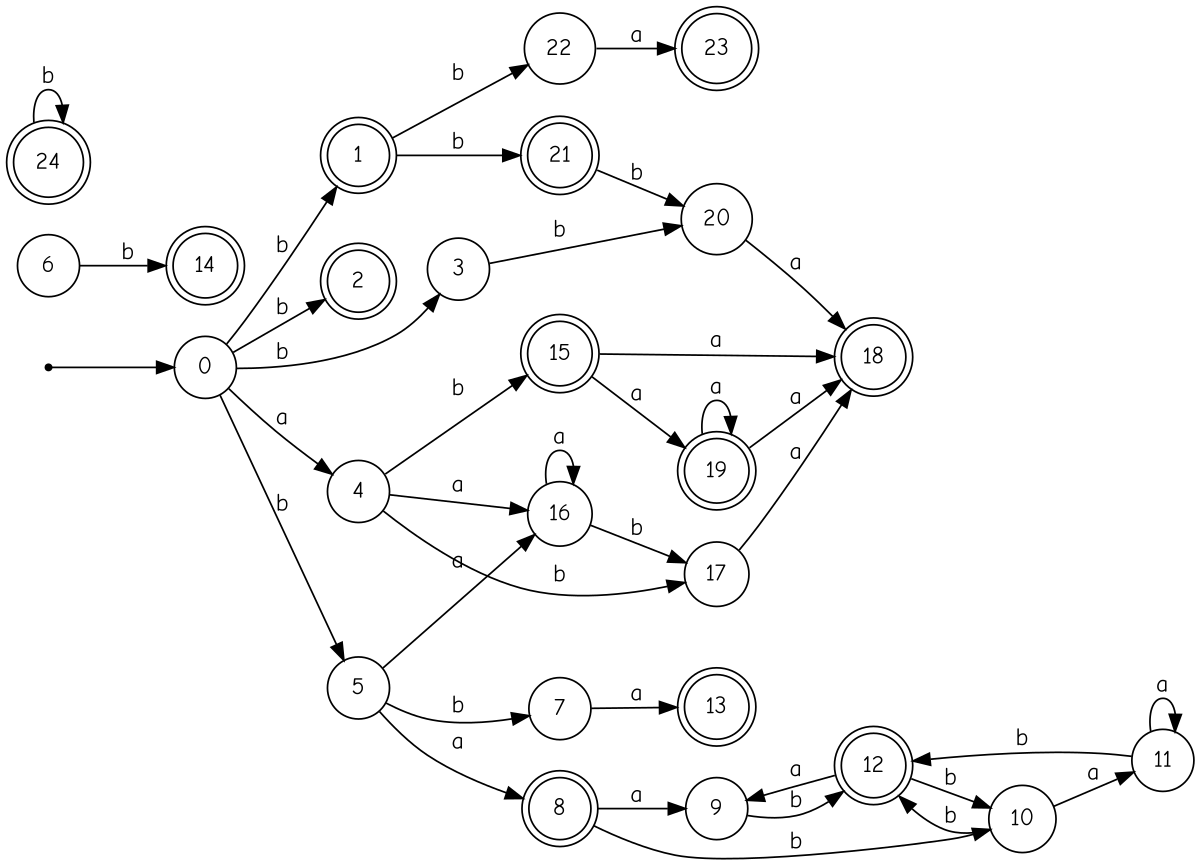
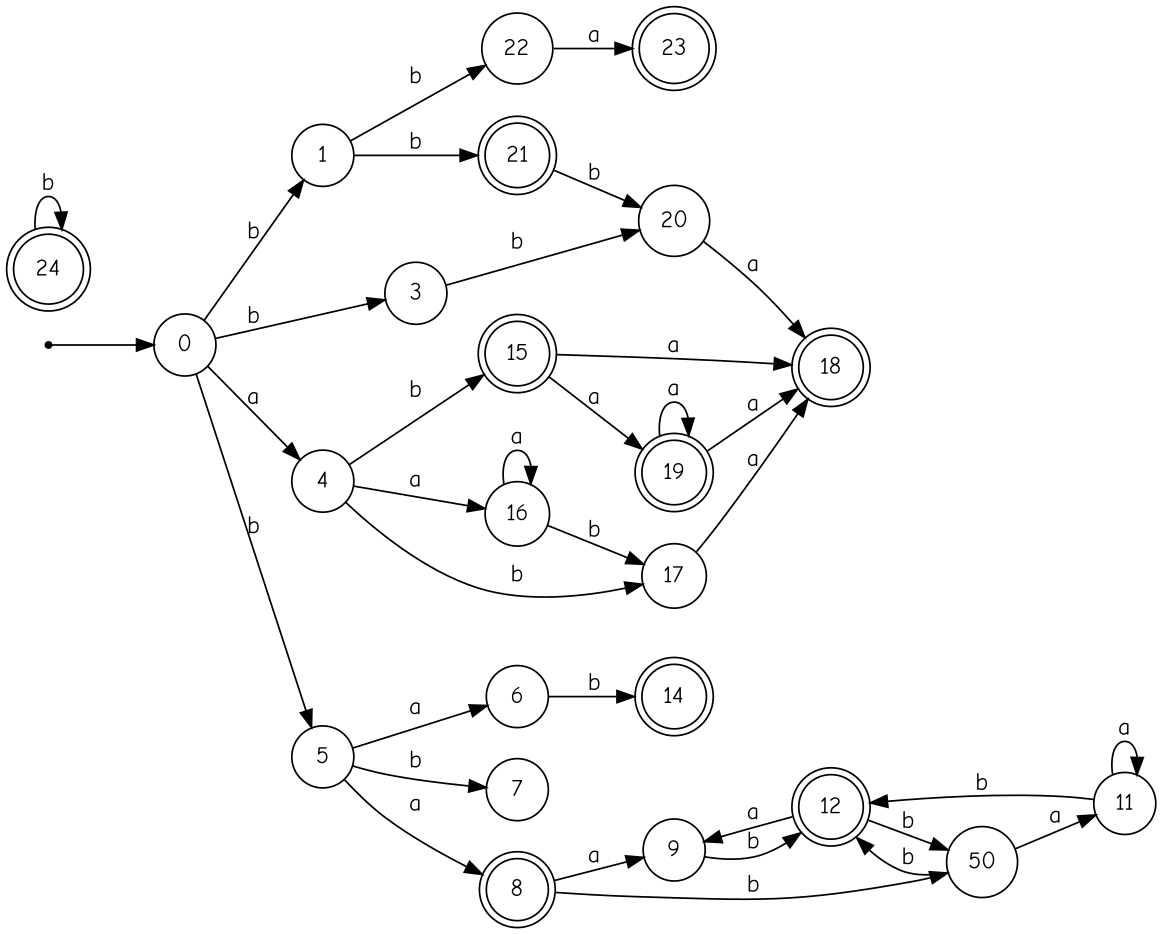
node "1": shape doublecircle -> circle
node "2": removed
edge "5" -> "16": now "5" -> "6"
node "13": removed
node "10": label "10" -> "50"
